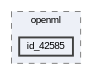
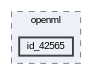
node "id_42585": label "id_42585" -> "id_42565"
